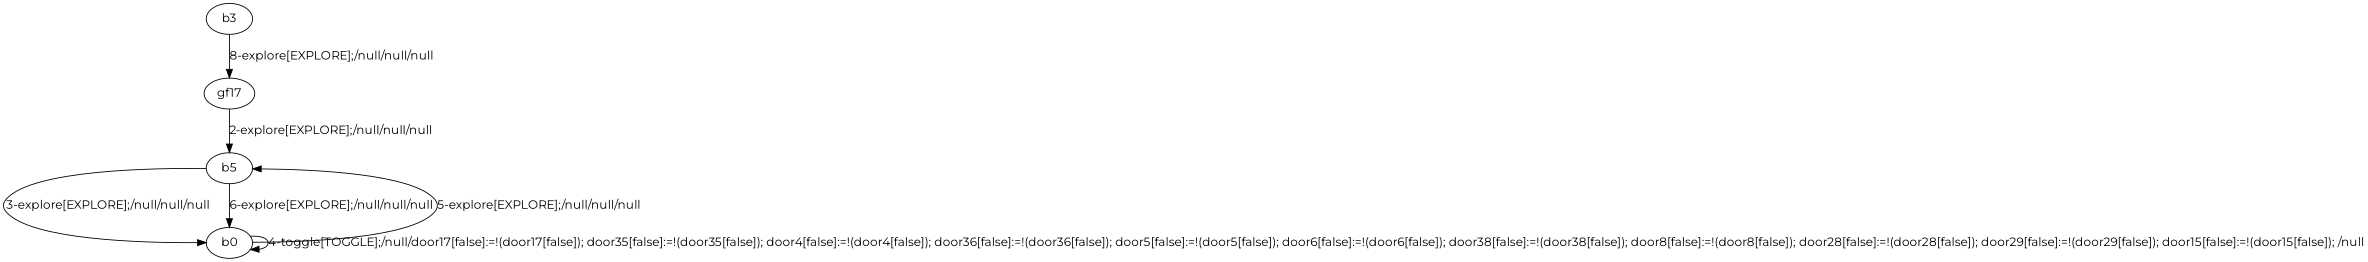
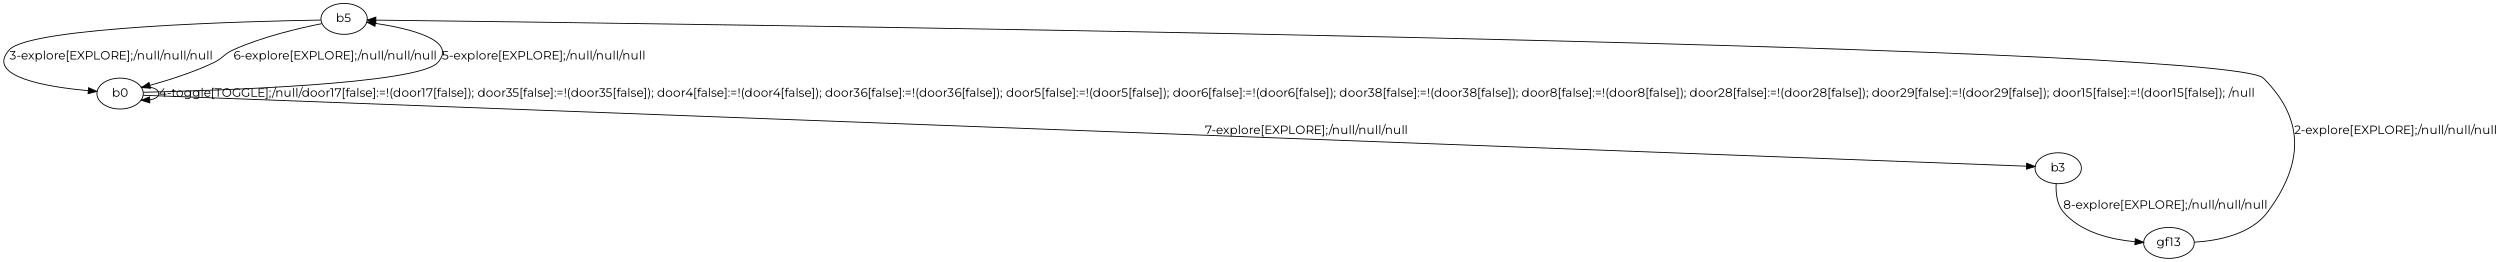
node "gf17": label "gf17" -> "gf13"
edge "b0" -> "b3": added, label "7-explore[EXPLORE];/null/null/null"
